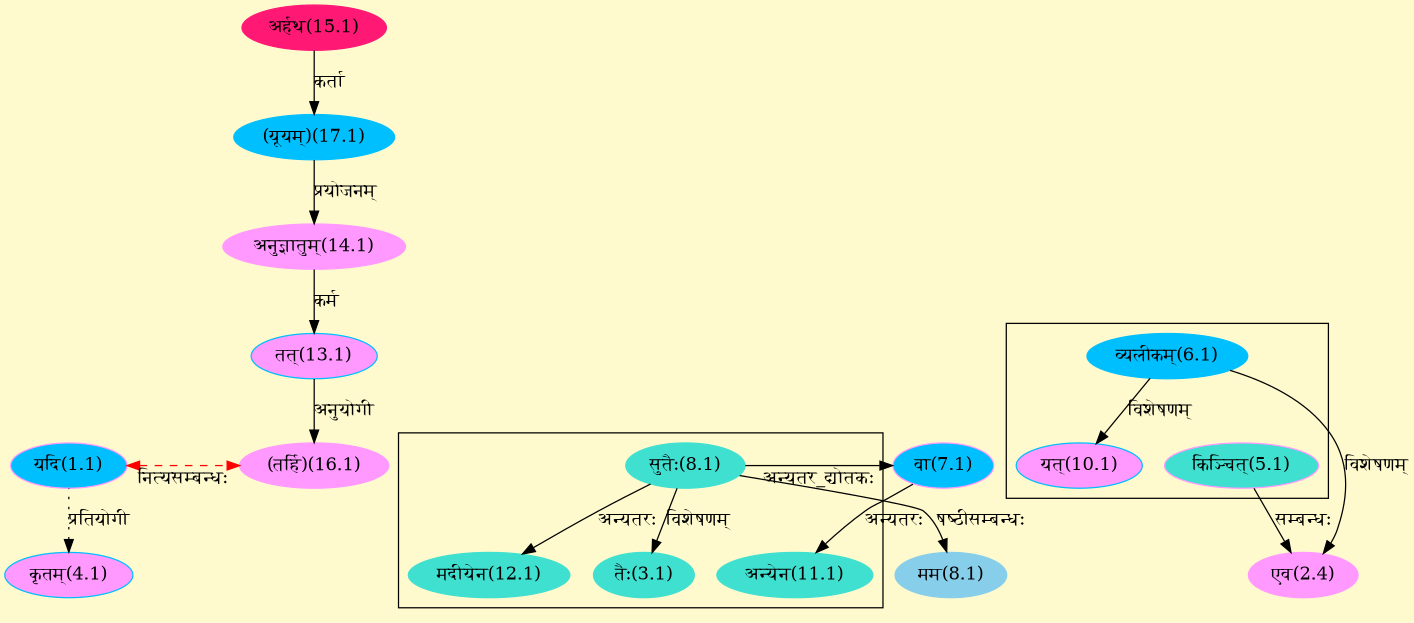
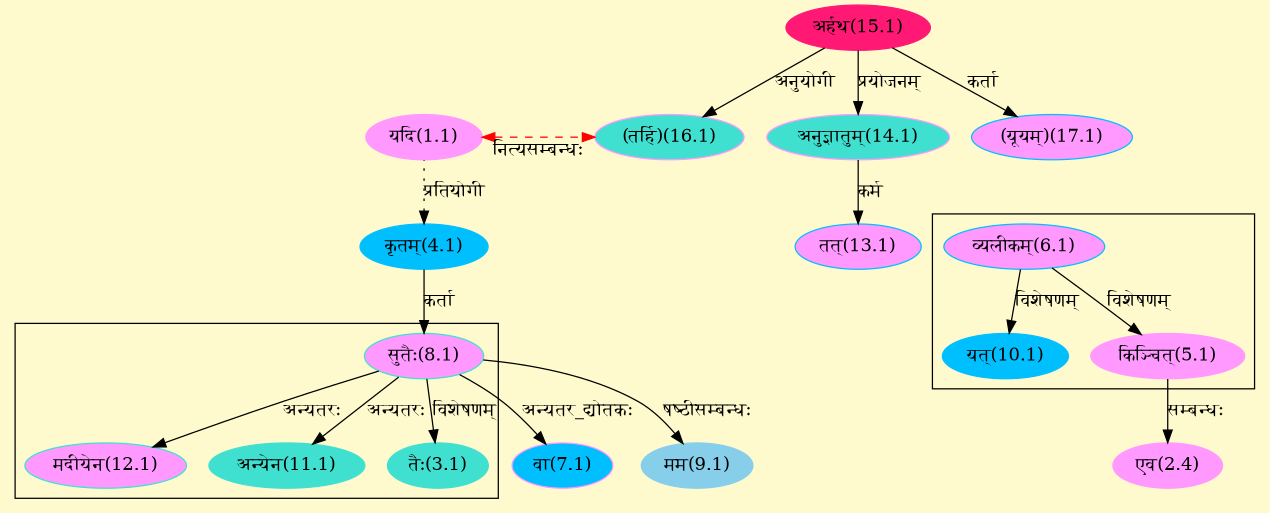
node "(यूयम्)(17.1)": fillcolor #00bfff -> #ff99ff
edge "(यूयम्)(17.1)" -> "अनुज्ञातुम्(14.1)": now "अर्हथ(15.1)" -> "अनुज्ञातुम्(14.1)"
node "अनुज्ञातुम्(14.1)": fillcolor #ff99ff -> #40e0d0
edge "कृतम्(4.1)" -> "सुतैः(8.1)": added, label "कर्ता"
node "व्यलीकम्(6.1)": fillcolor #00bfff -> #ff99ff
edge "तत्(13.1)" -> "(तर्हि)(16.1)": now "अर्हथ(15.1)" -> "(तर्हि)(16.1)"
edge "व्यलीकम्(6.1)" -> "एव(2.4)": now "व्यलीकम्(6.1)" -> "किञ्चित्(5.1)"
node "यदि(1.1)": fillcolor #00bfff -> #ff99ff
node "(तर्हि)(16.1)": fillcolor #ff99ff -> #40e0d0
node "सुतैः(8.1)": fillcolor #40e0d0 -> #ff99ff
node "यत्(10.1)": fillcolor #ff99ff -> #00bfff
node "किञ्चित्(5.1)": fillcolor #40e0d0 -> #ff99ff
edge "वा(7.1)" -> "अन्येन(11.1)": now "सुतैः(8.1)" -> "अन्येन(11.1)"
node "कृतम्(4.1)": fillcolor #ff99ff -> #00bfff
node "मदीयेन(12.1)": fillcolor #40e0d0 -> #ff99ff
node "मम(8.1)": label "मम(8.1)" -> "मम(9.1)"
